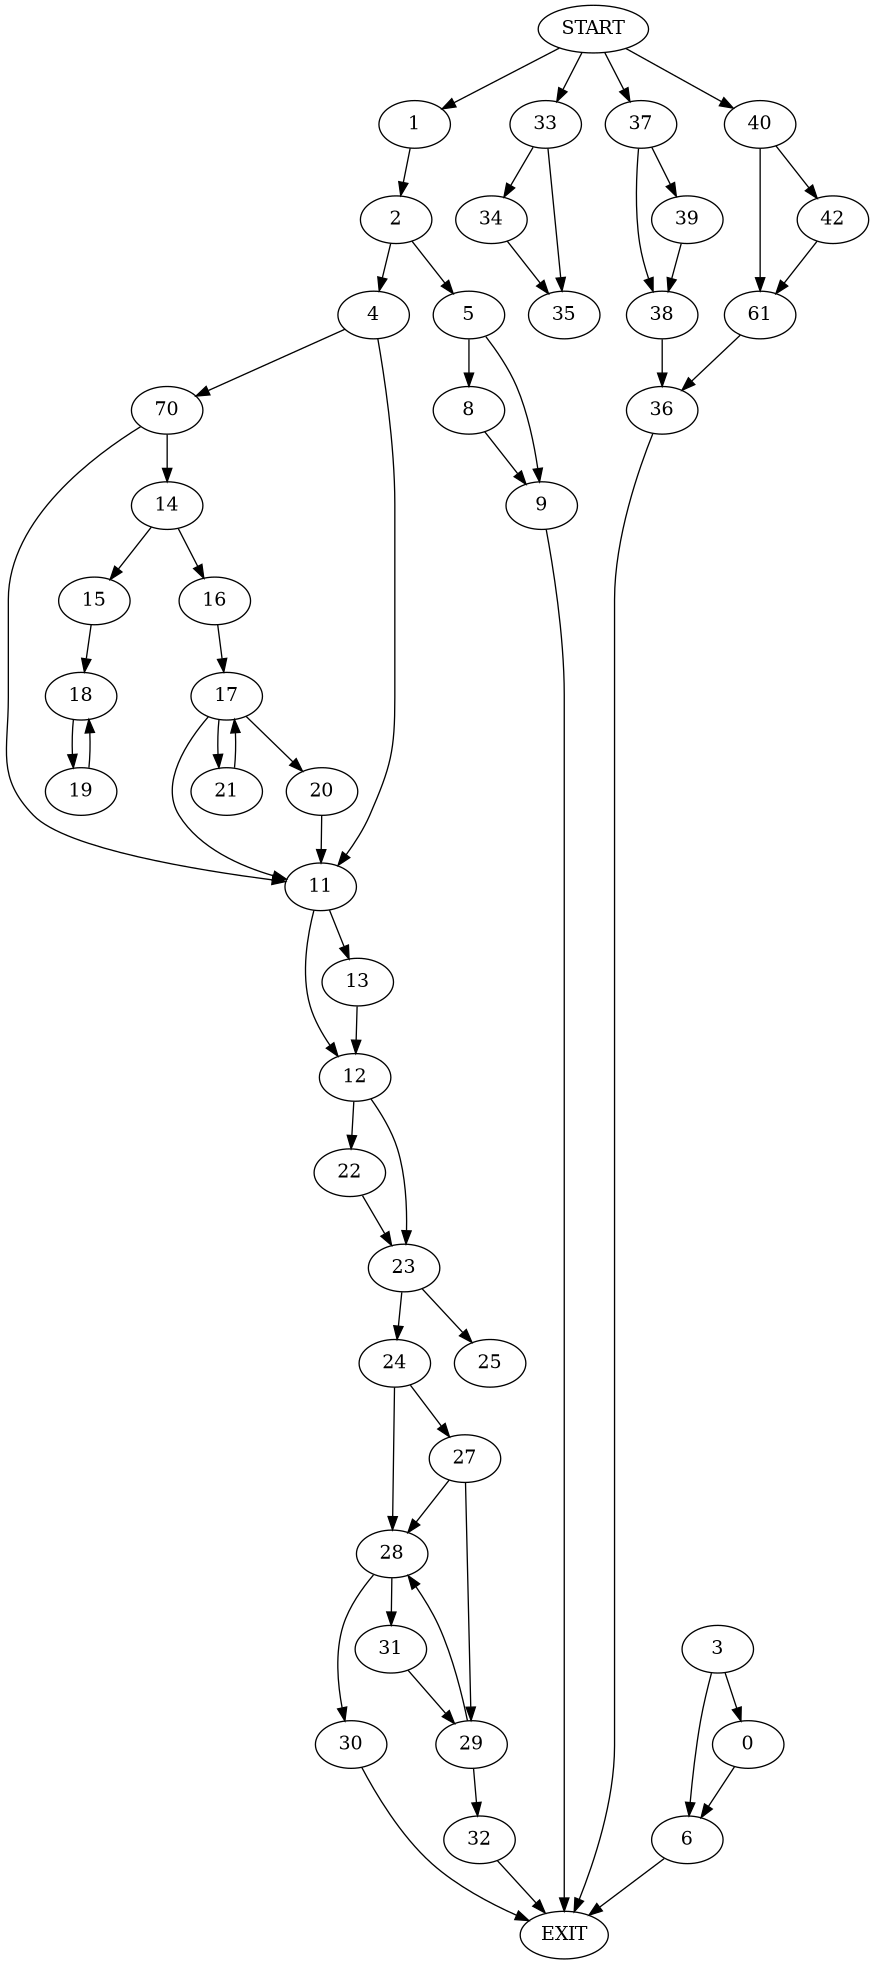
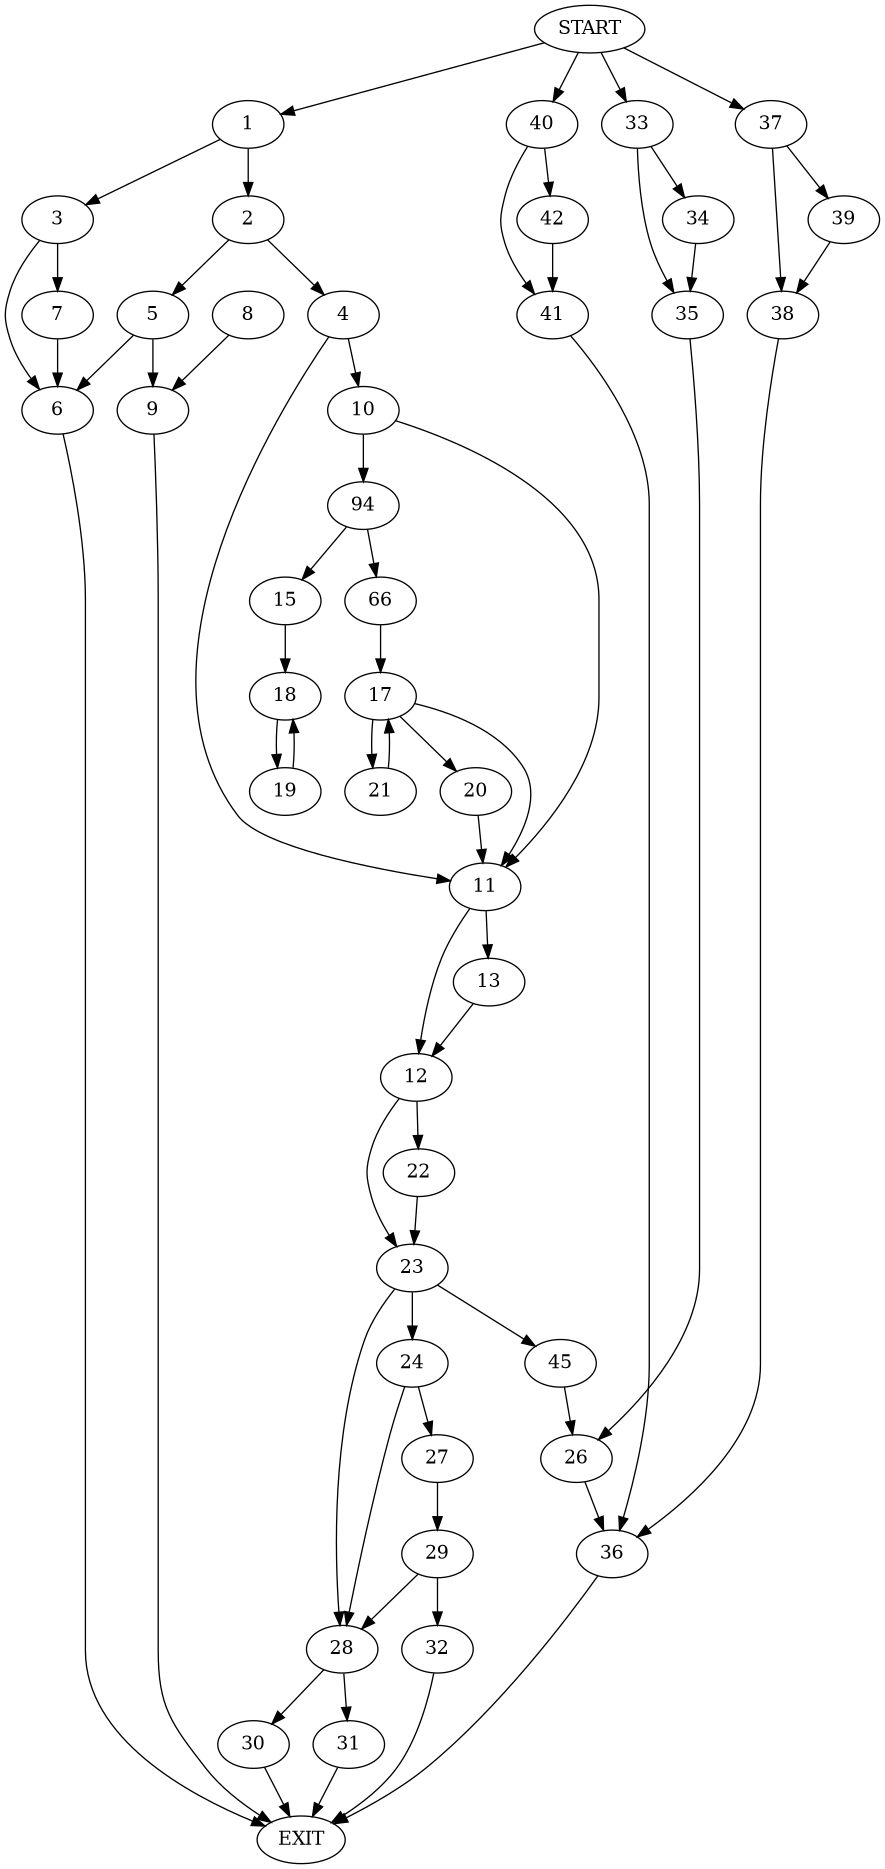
edge "1" -> "3": added
node "61": label "61" -> "41"
edge "5" -> "8": now "5" -> "6"
node "70": label "70" -> "10"
node "14": label "14" -> "94"
node "16": label "16" -> "66"
node "25": label "25" -> "45"
node "26": added
edge "27" -> "28": now "23" -> "28"
edge "31" -> "29": now "31" -> "EXIT"
node "0": label "0" -> "7"
